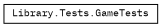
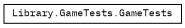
node "Library.Tests.GameTests": label "Library.Tests.GameTests" -> "Library.GameTests.GameTests"
